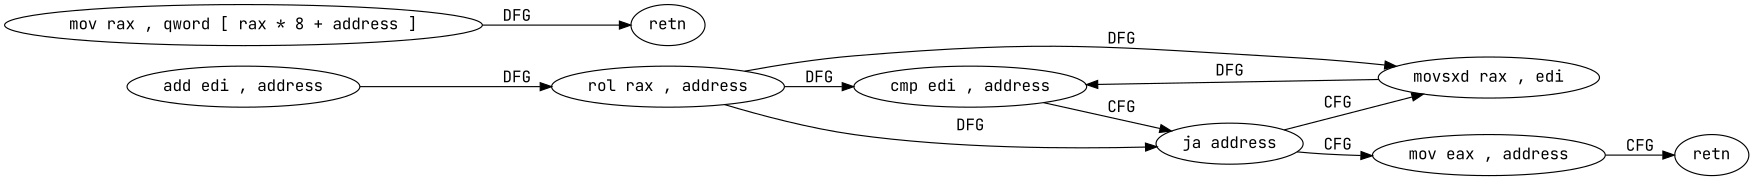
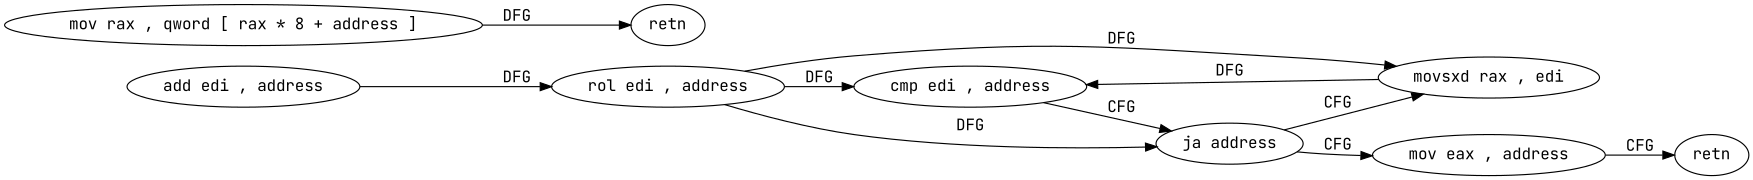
node "rol rax , address": label "rol rax , address" -> "rol edi , address"
